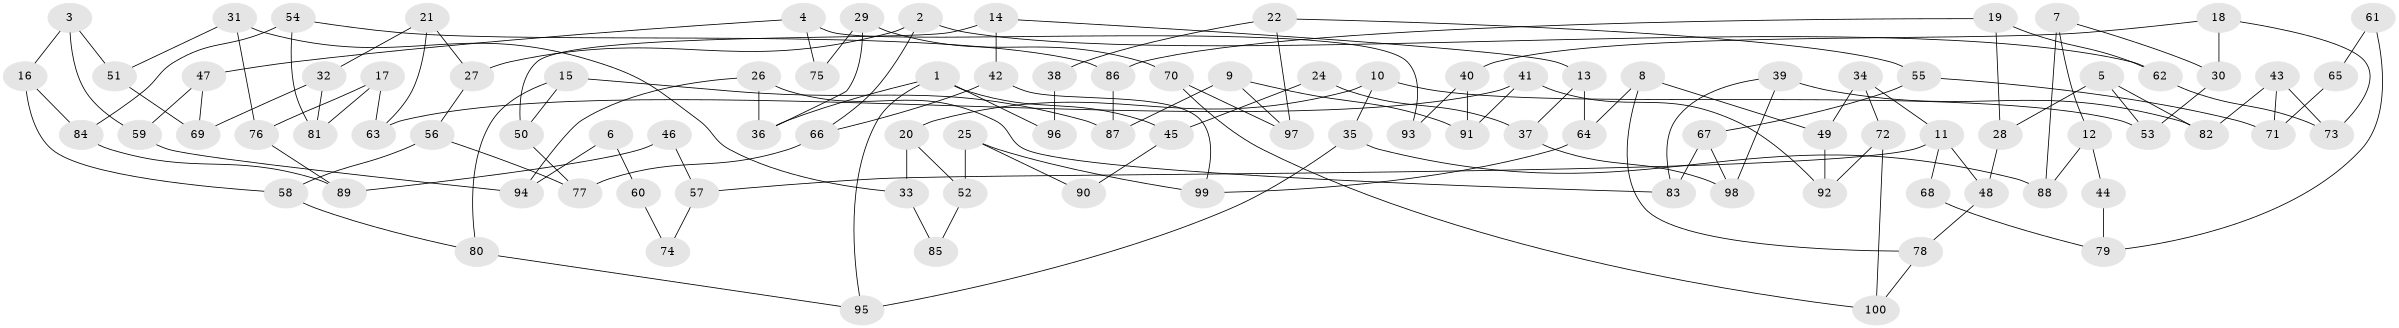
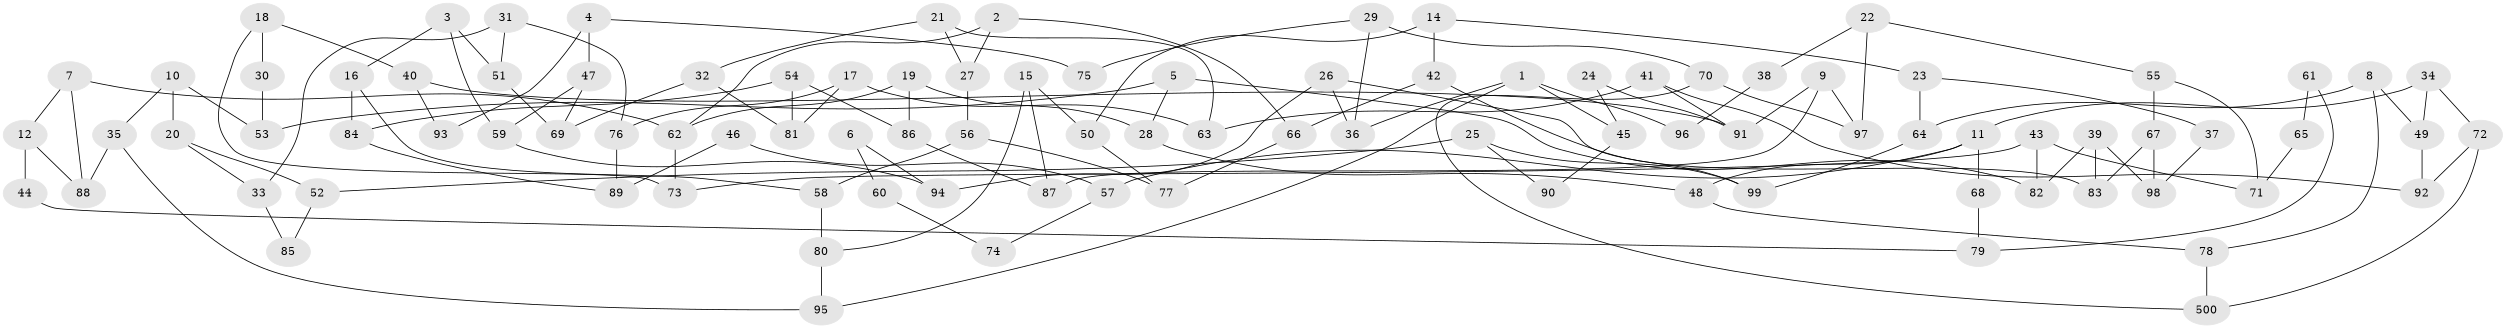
edge "7" -- "30": now "7" -- "62"
node "13": label "13" -> "23"
edge "24" -- "37": now "24" -- "91"
node "100": label "100" -> "500"
